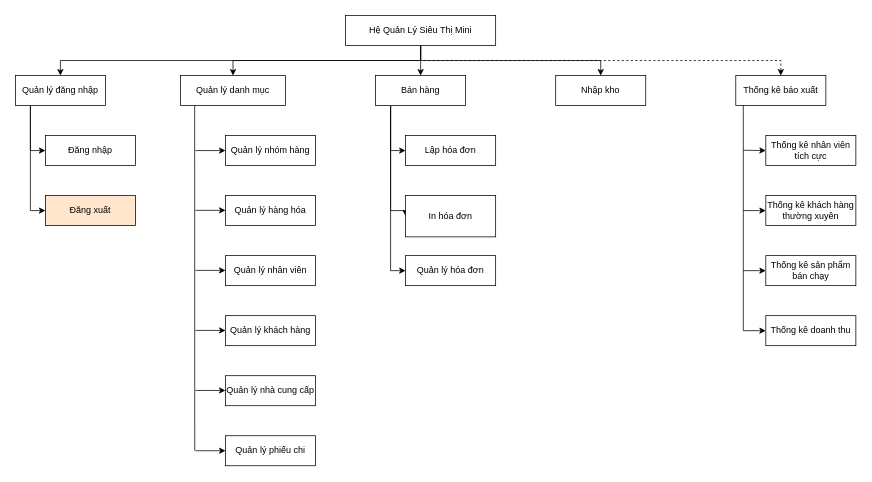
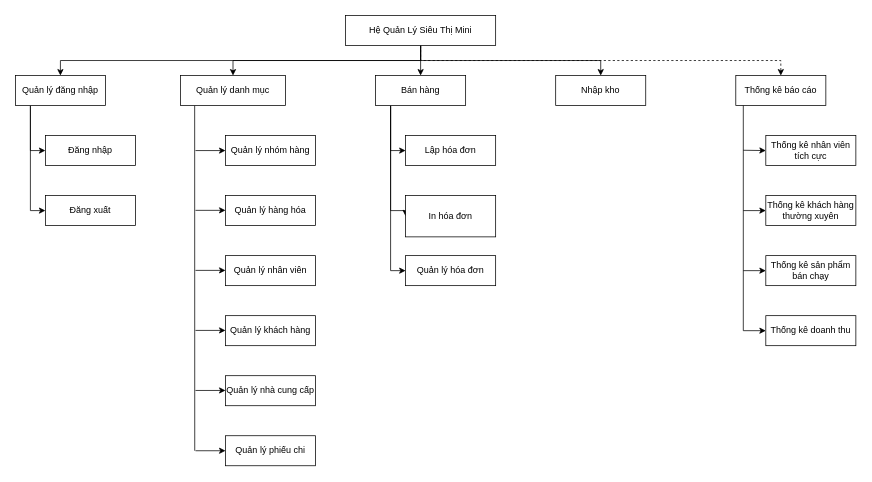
node "Thống kê báo xuất": label "Thống kê báo xuất" -> "Thống kê báo cáo"
node "Đăng xuất": fillcolor #ffe6cc -> #ffffff
